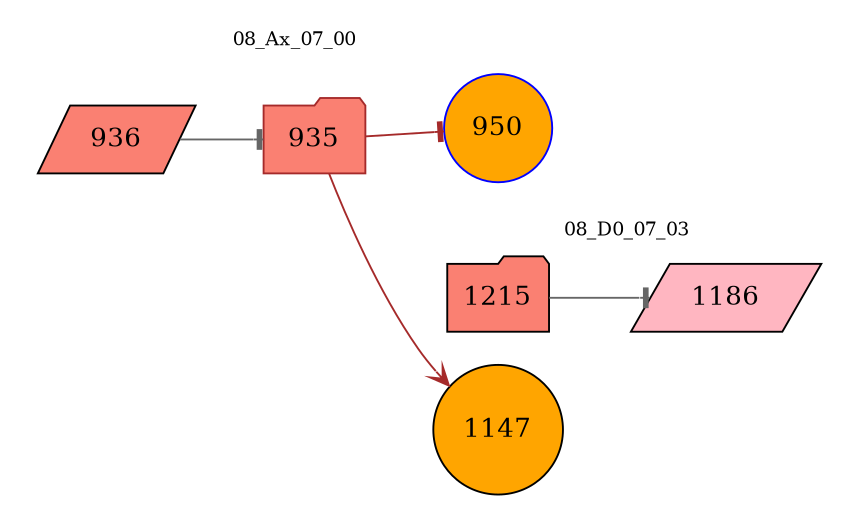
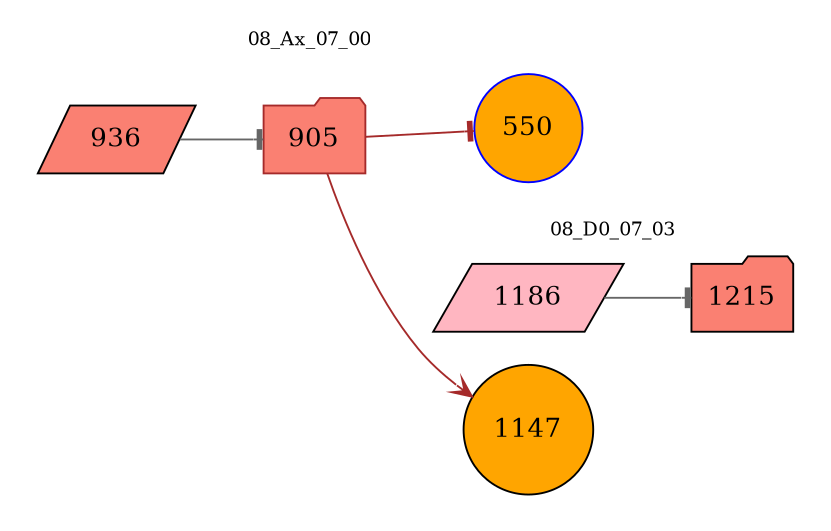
node "950": label "950" -> "550"
node "935": label "935" -> "905"
edge "1215" -> "1186": reversed
